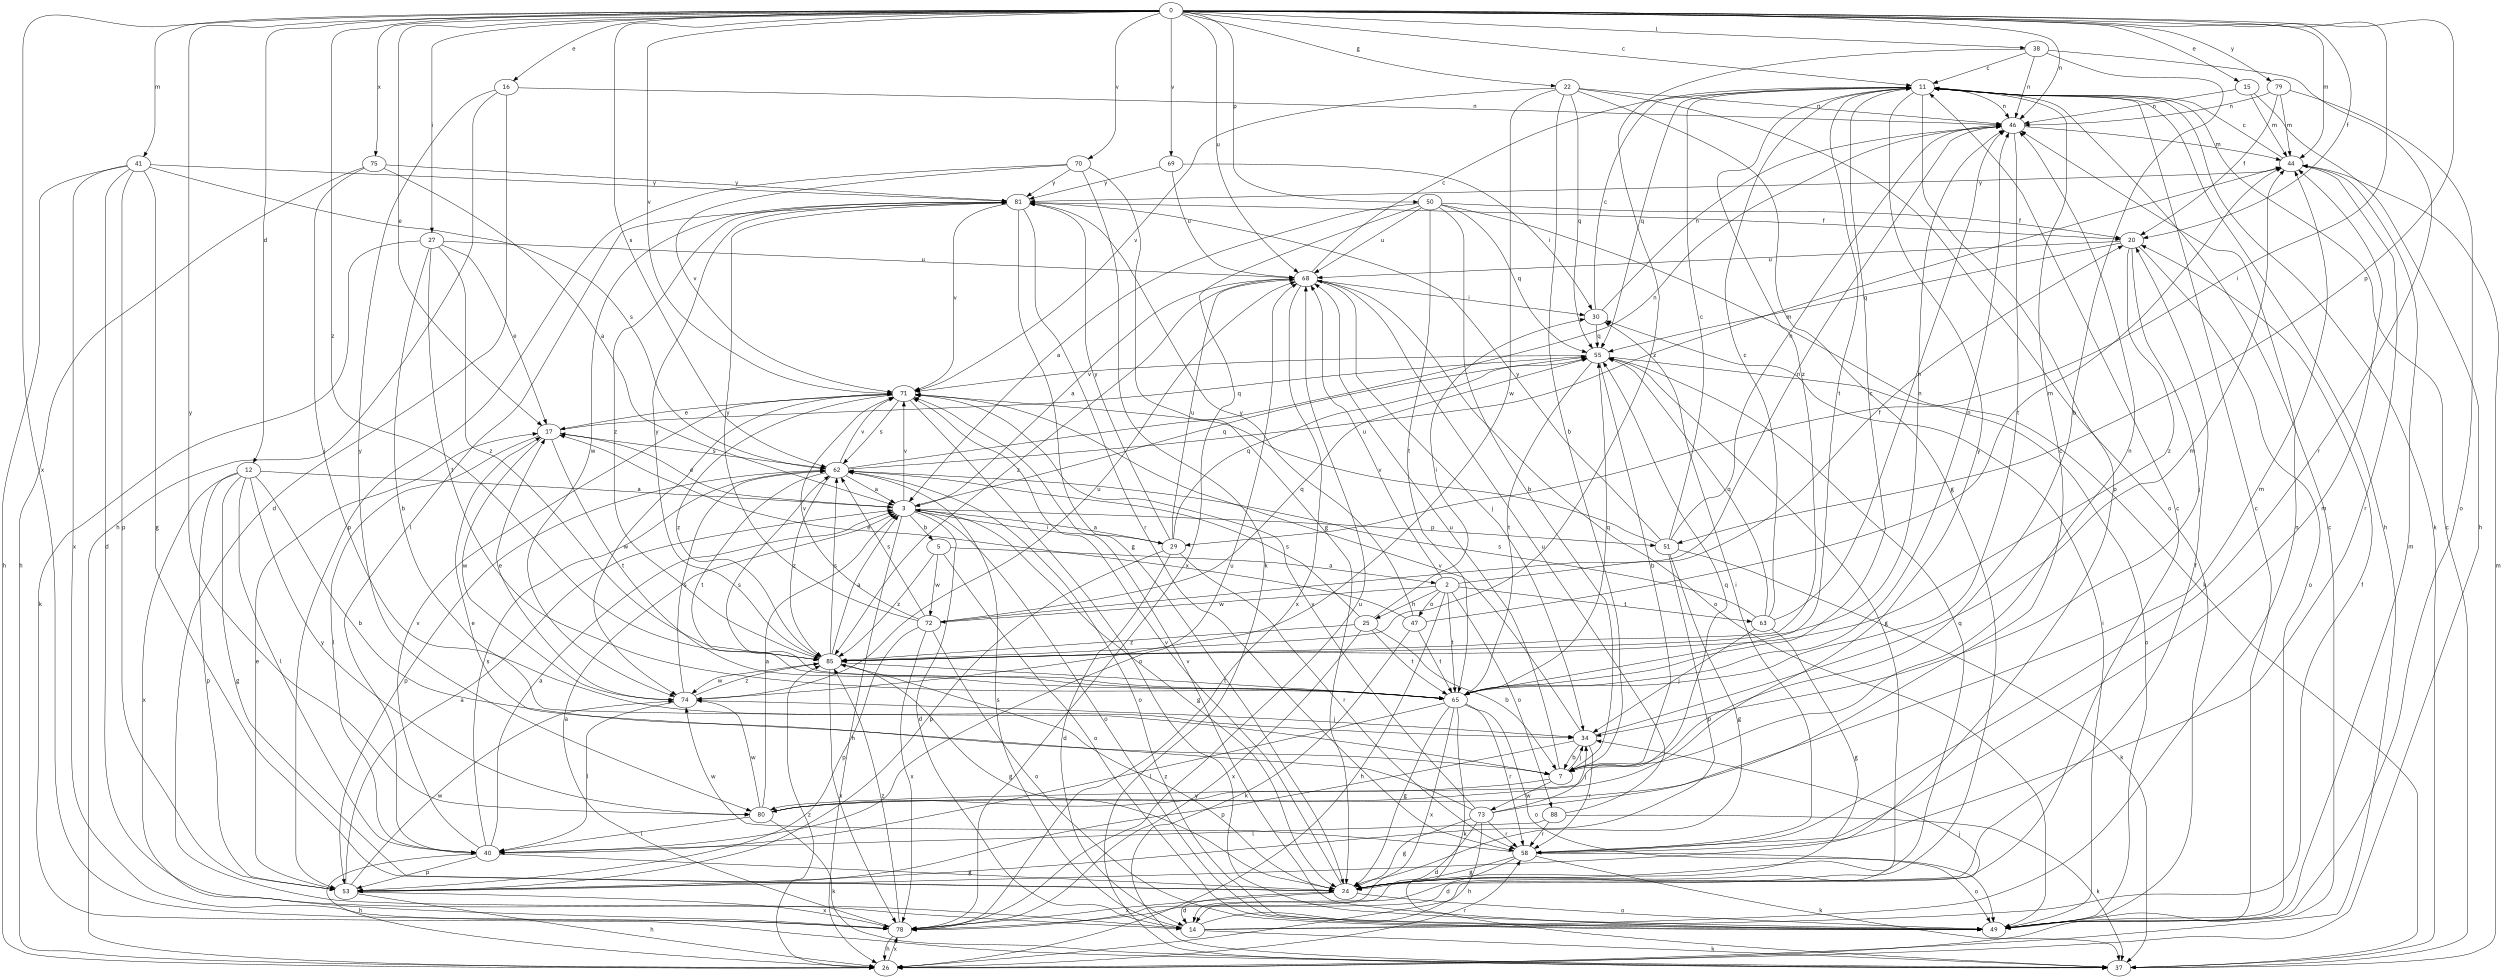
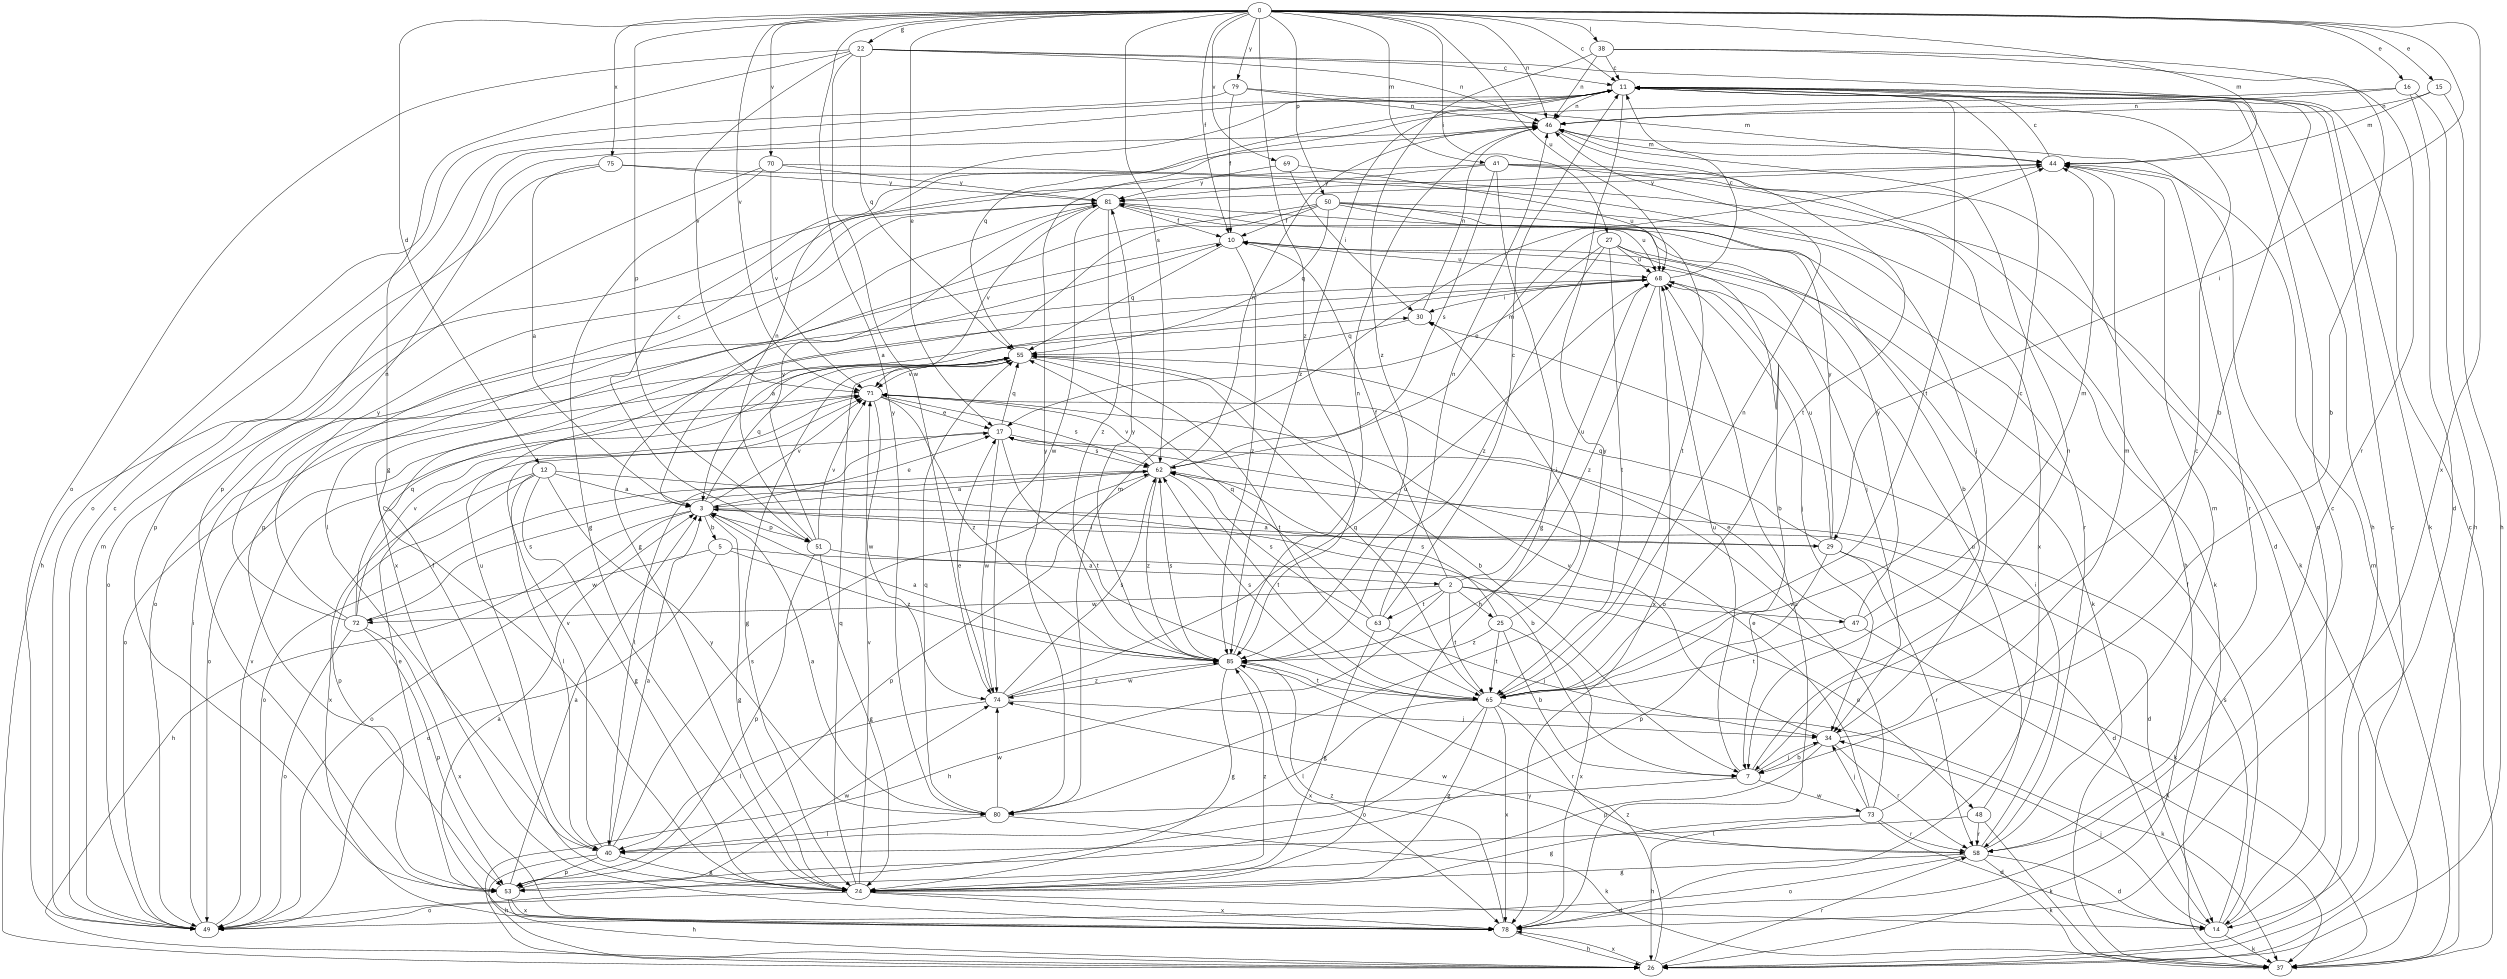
edge "30" -> "11": now "22" -> "11"
node "20": label "20" -> "10"
node "88": label "88" -> "48"
